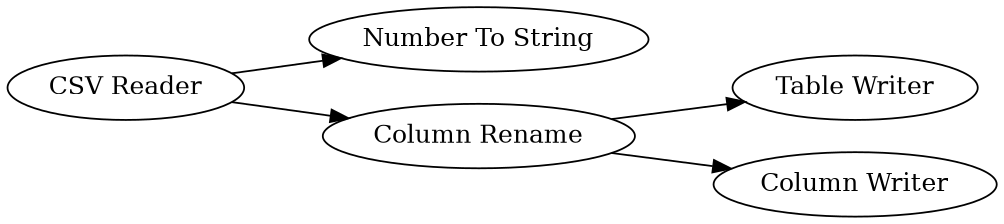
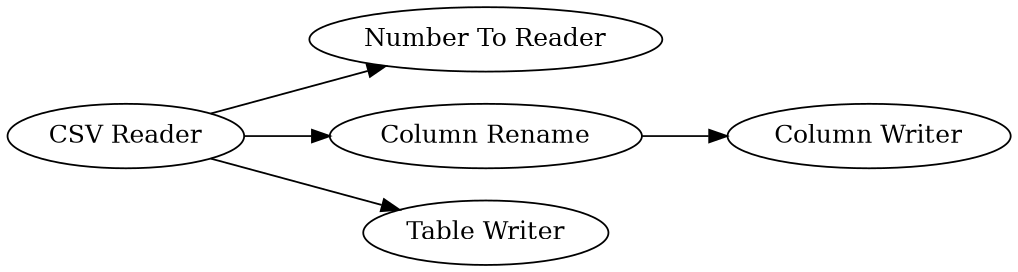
node "Number To String": label "Number To String" -> "Number To Reader"
edge "Column Rename" -> "Table Writer": now "CSV Reader" -> "Table Writer"
